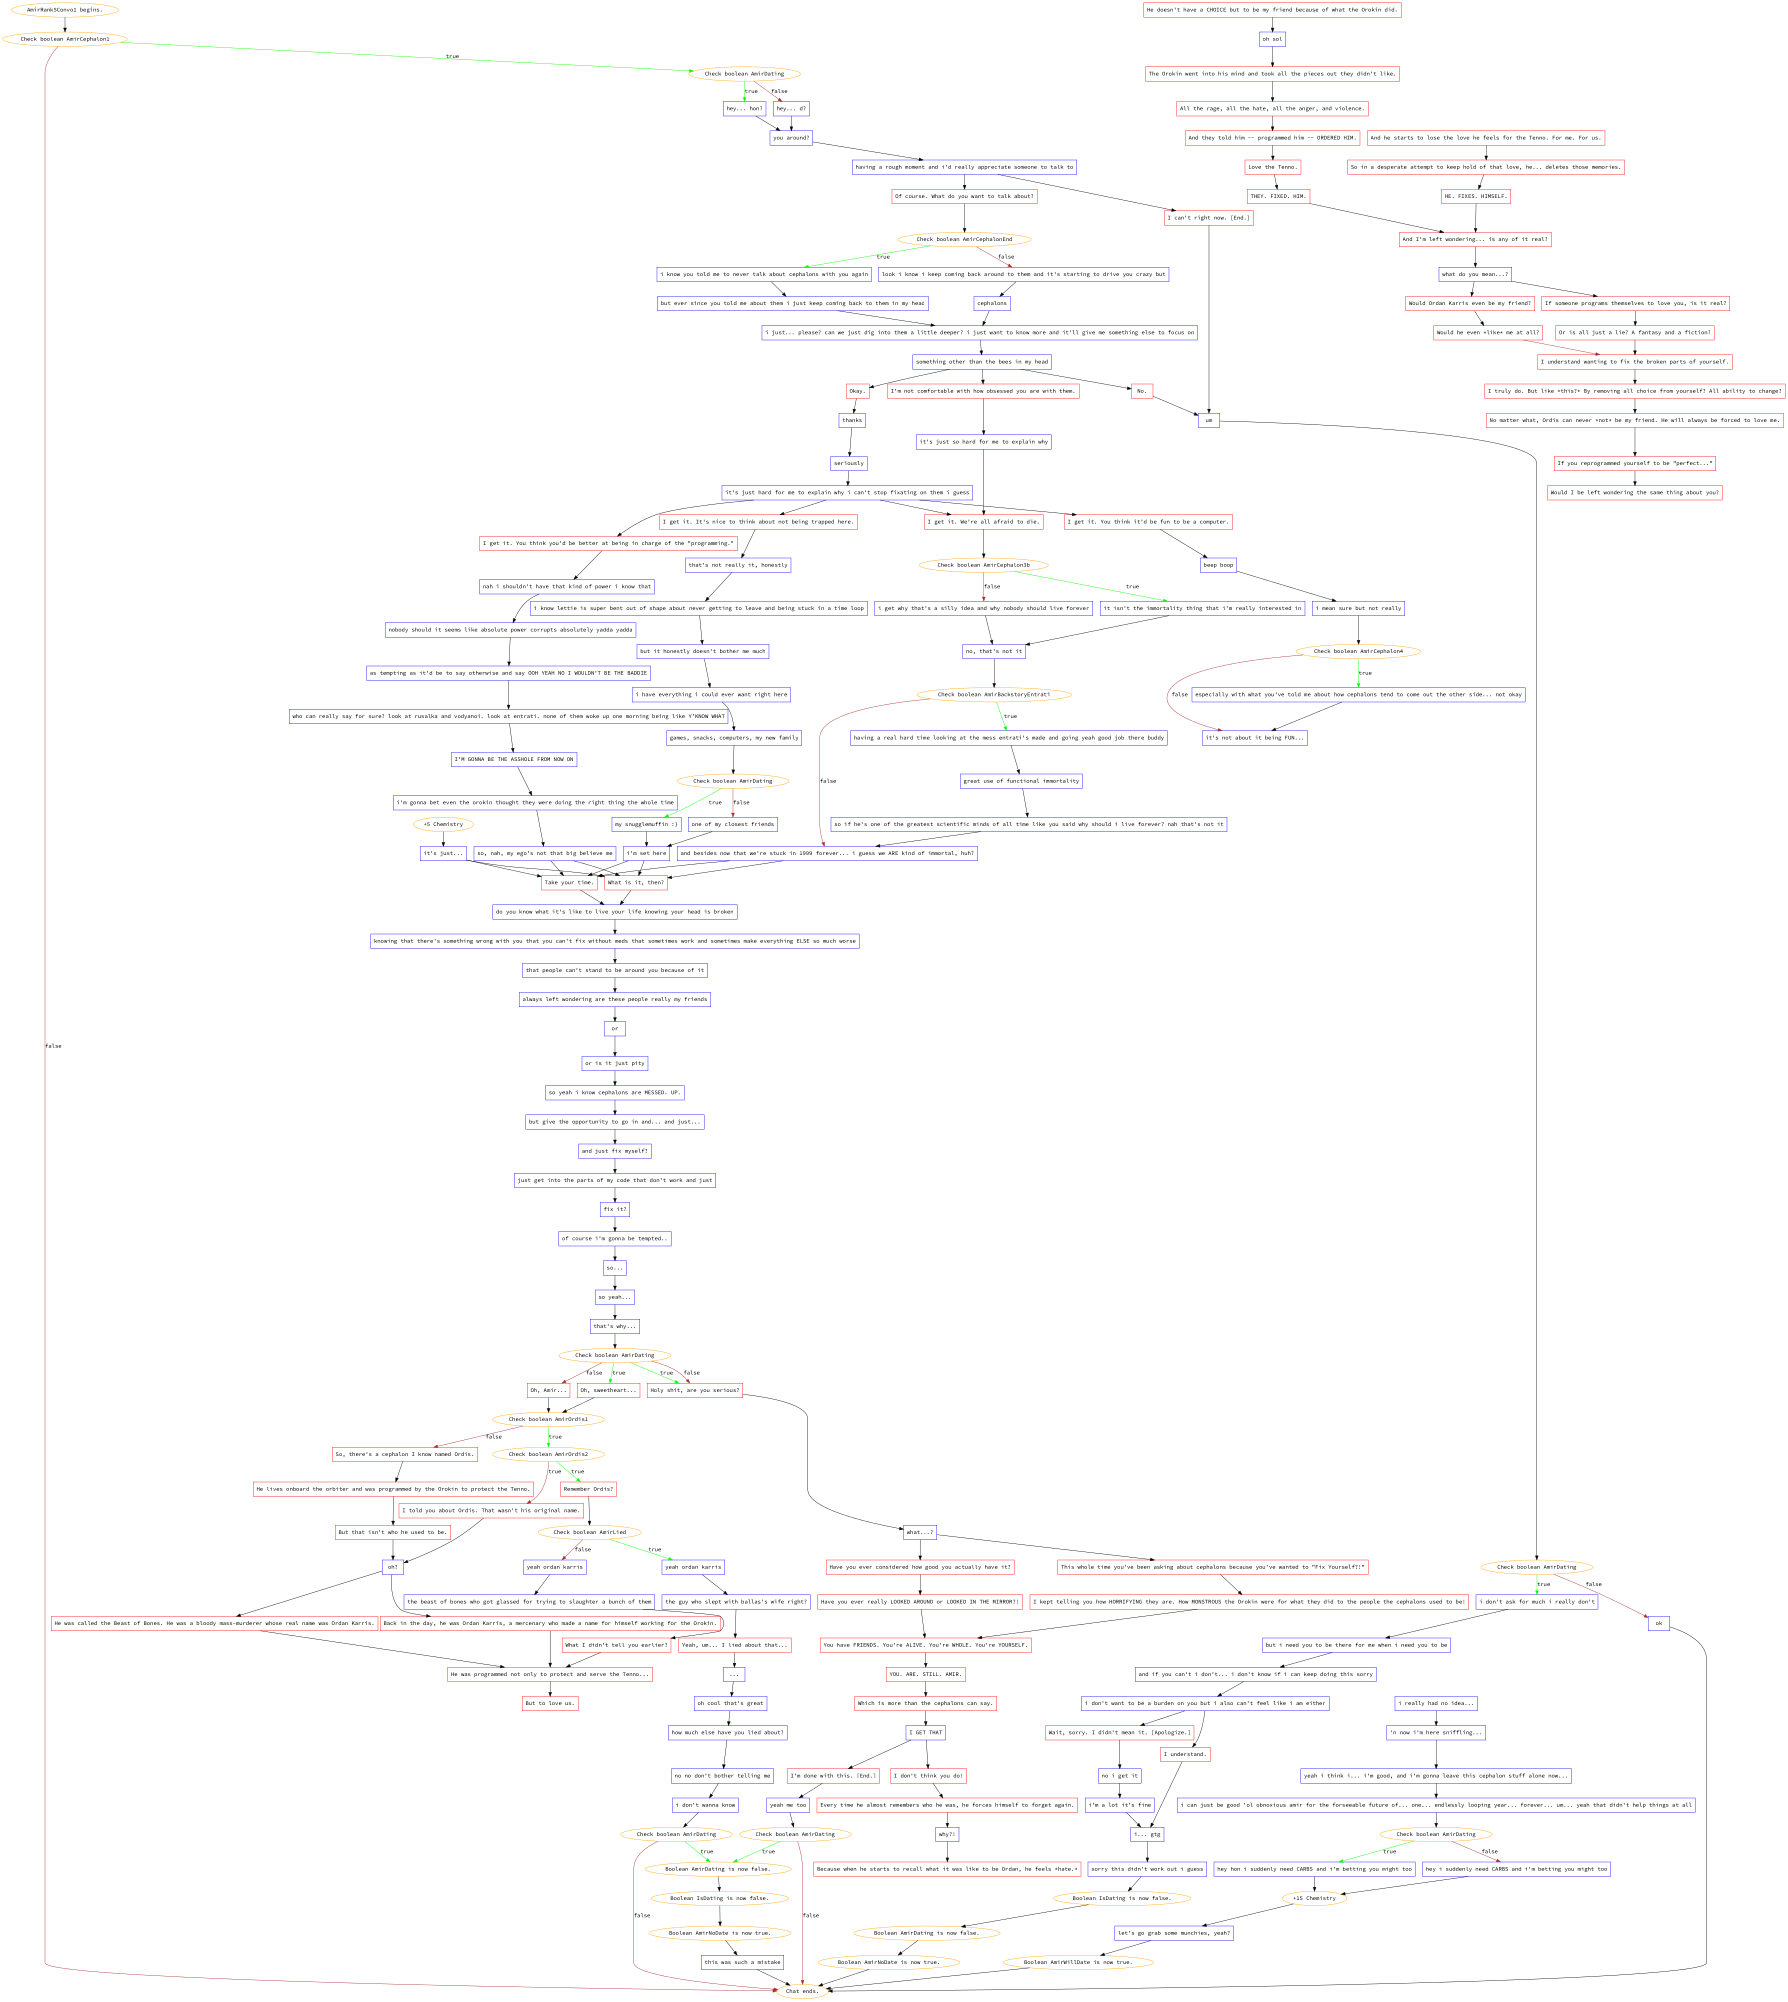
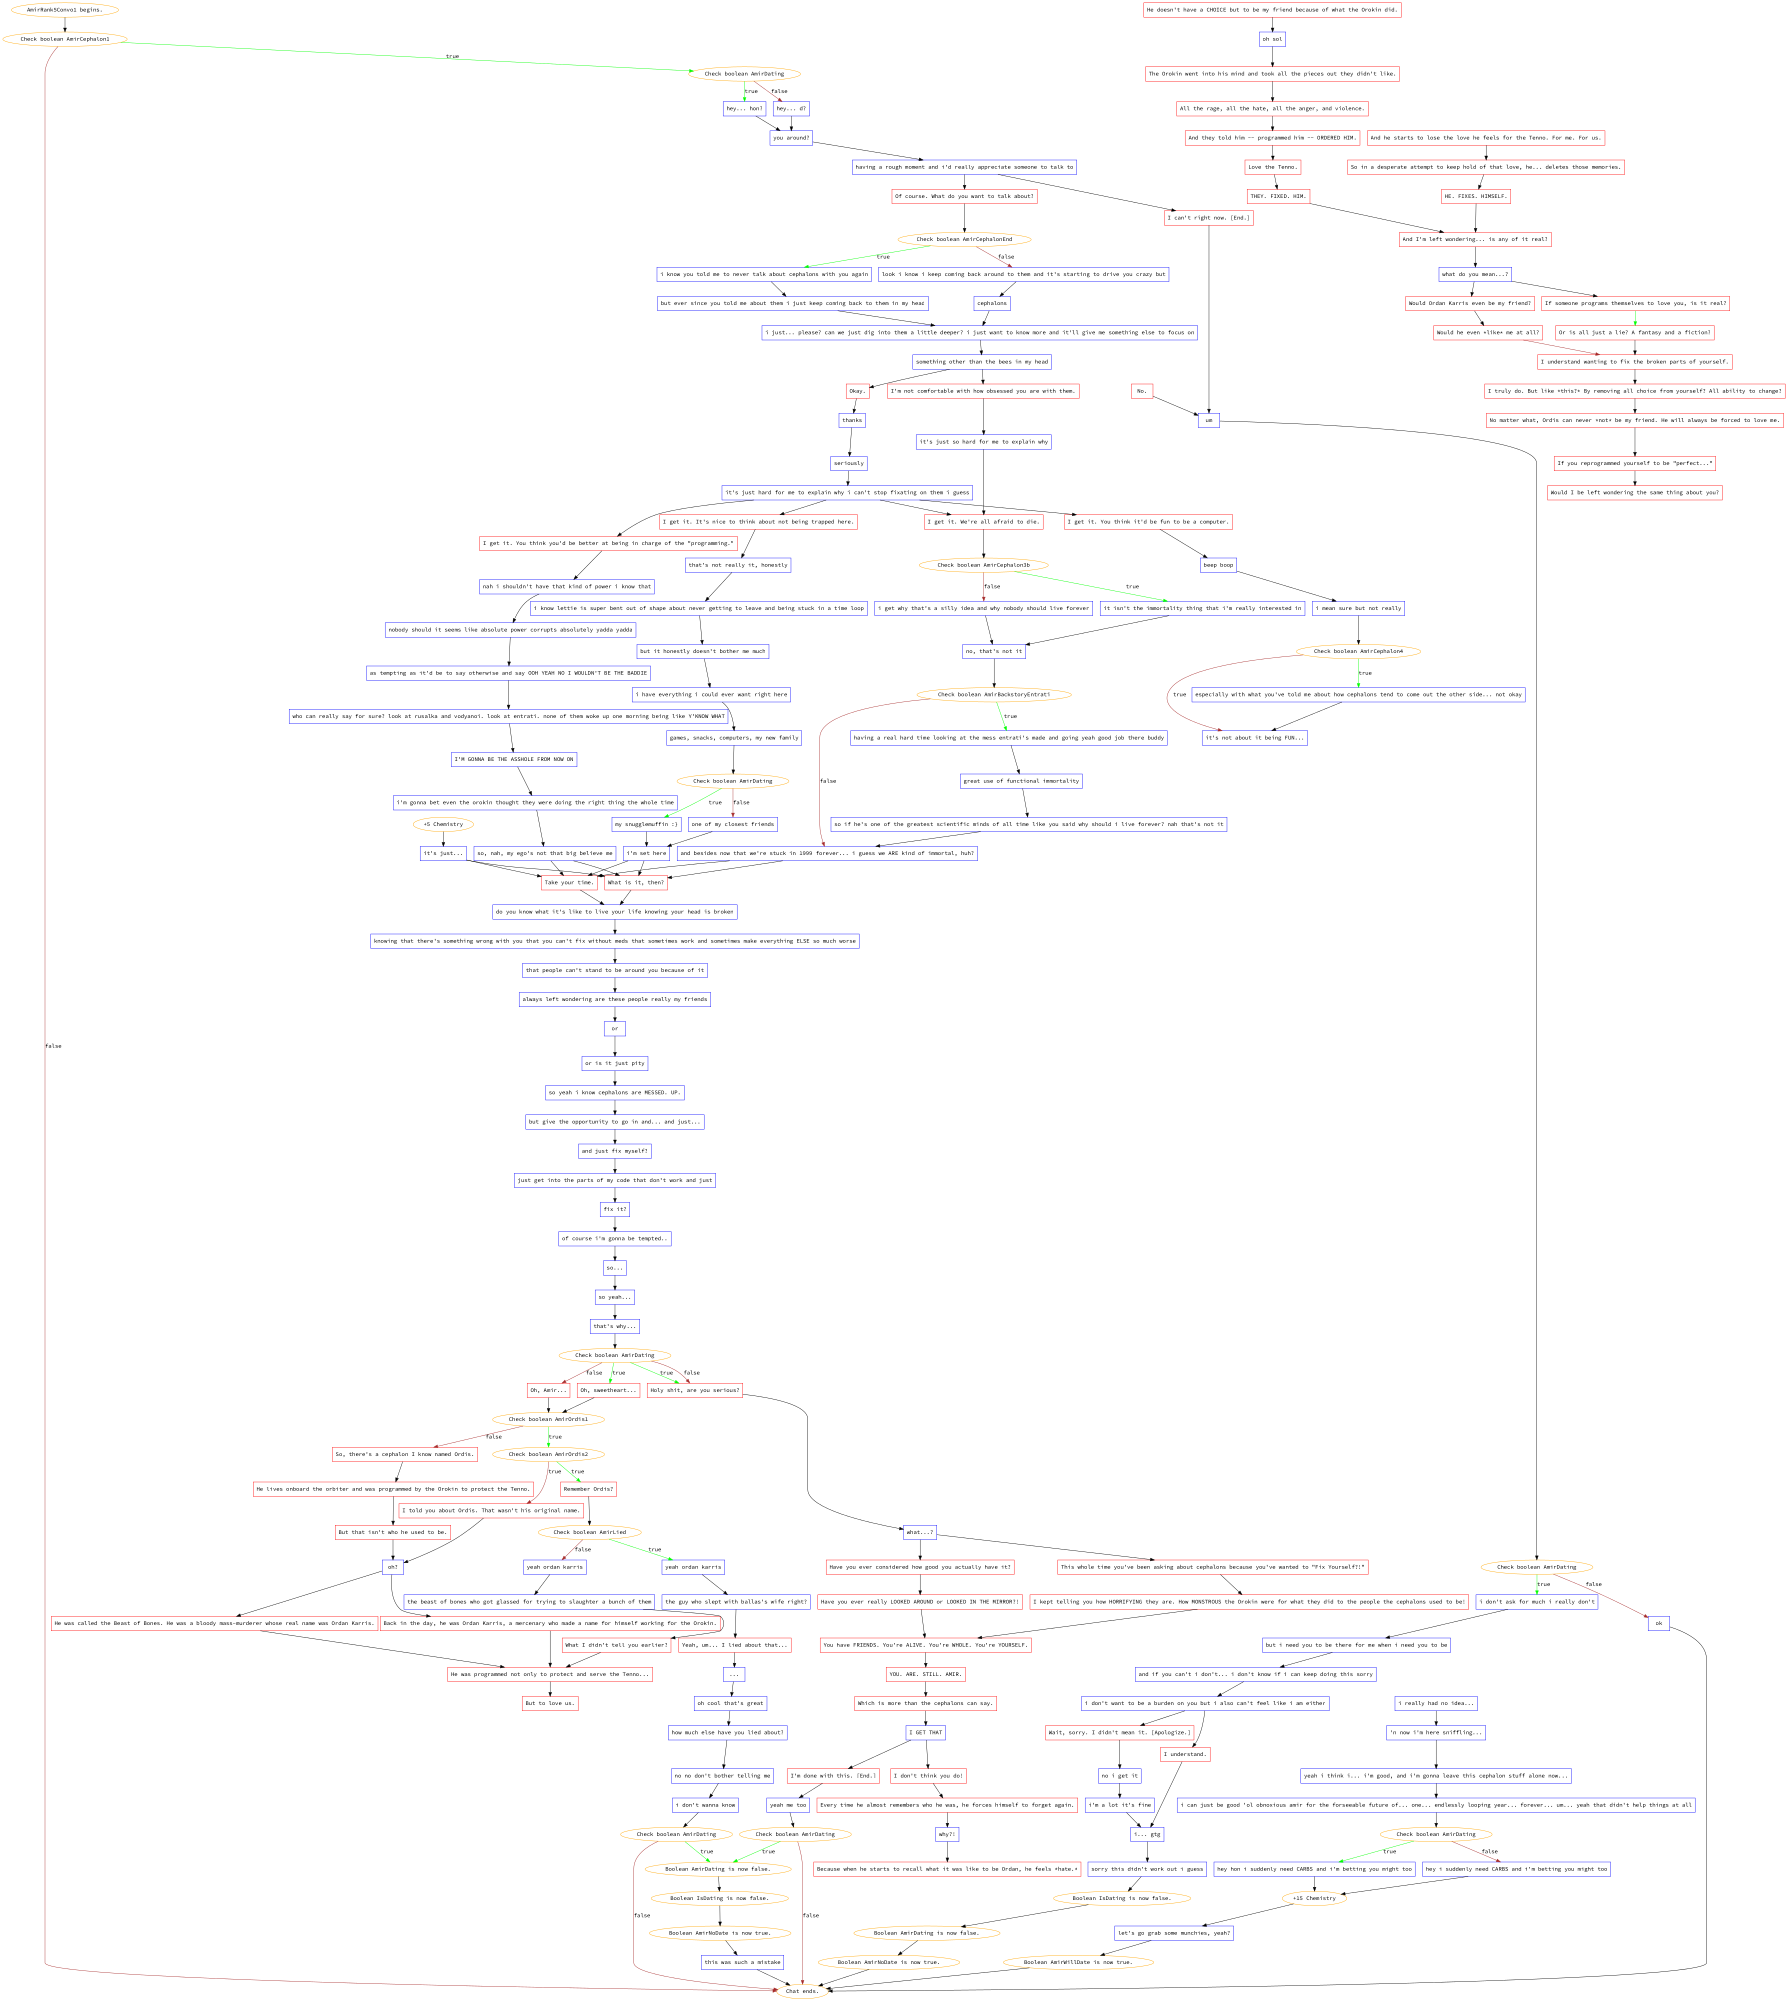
edge "If someone programs themselves to love you, is it real?" -> "Or is all just a lie? A fantasy and a fiction?": color black -> green
edge "something other than the bees in my head" -> "No.": removed
edge "Check boolean AmirCephalon4" -> "it's not about it being FUN...": label "false" -> "true"
